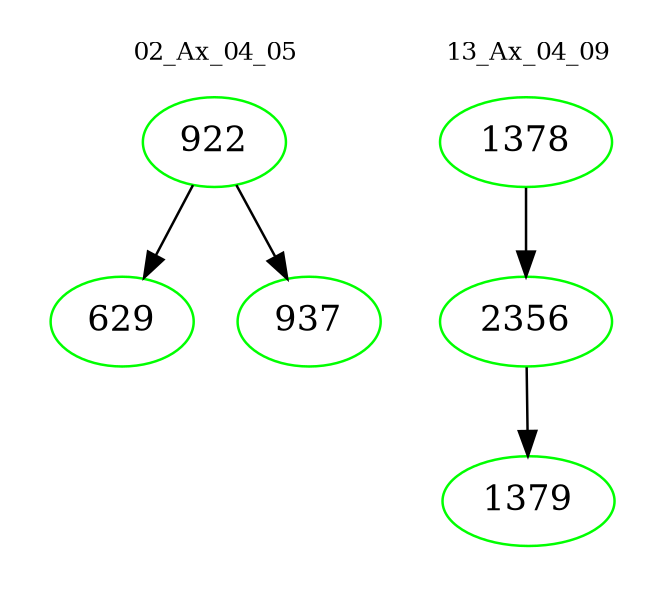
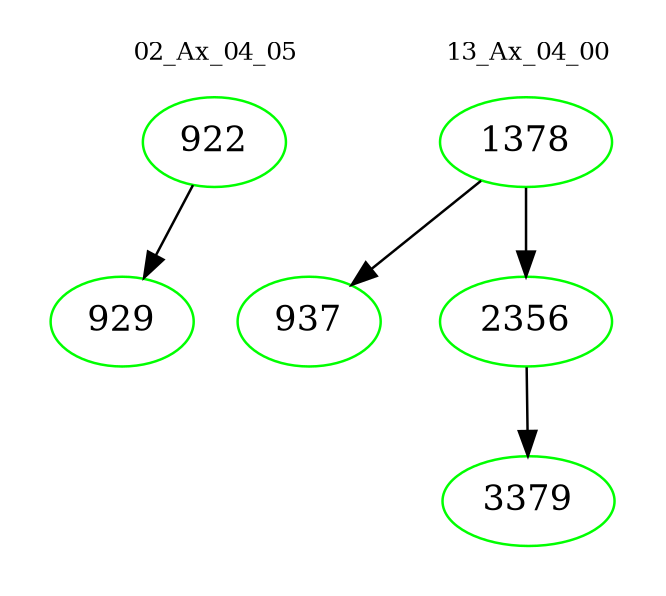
cluster "13_Ax_04_09": label "13_Ax_04_09" -> "13_Ax_04_00"
edge "922" -> "937": now "1378" -> "937"
node "629": label "629" -> "929"
node "1379": label "1379" -> "3379"
